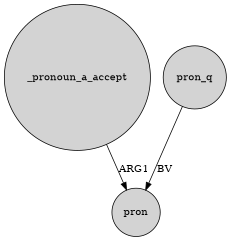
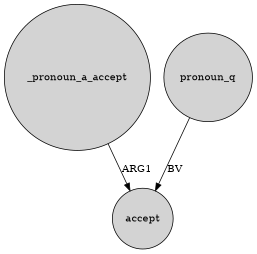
node "pron_q": label "pron_q" -> "pronoun_q"
node "pron": label "pron" -> "accept"
